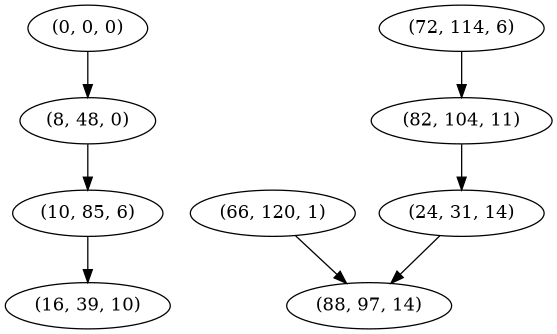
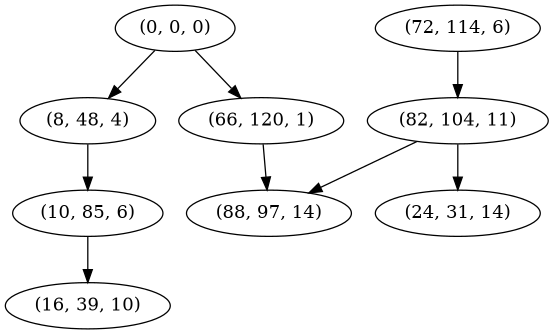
edge "(0, 0, 0)" -> "(66, 120, 1)": added
node "(8, 48, 0)": label "(8, 48, 0)" -> "(8, 48, 4)"
edge "(24, 31, 14)" -> "(88, 97, 14)": now "(82, 104, 11)" -> "(88, 97, 14)"
